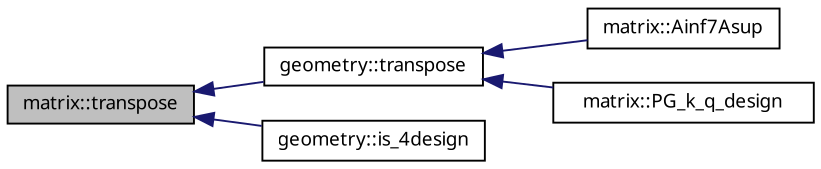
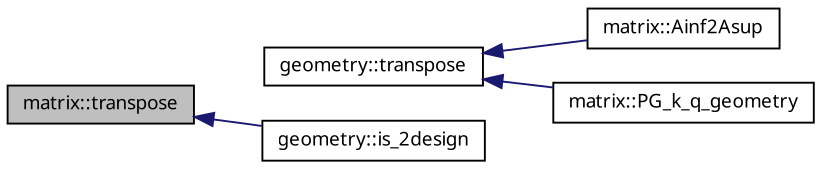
node "matrix::Ainf7Asup": label "matrix::Ainf7Asup" -> "matrix::Ainf2Asup"
edge "geometry::transpose" -> "matrix::transpose": removed
node "matrix::PG_k_q_design": label "matrix::PG_k_q_design" -> "matrix::PG_k_q_geometry"
node "geometry::is_4design": label "geometry::is_4design" -> "geometry::is_2design"
